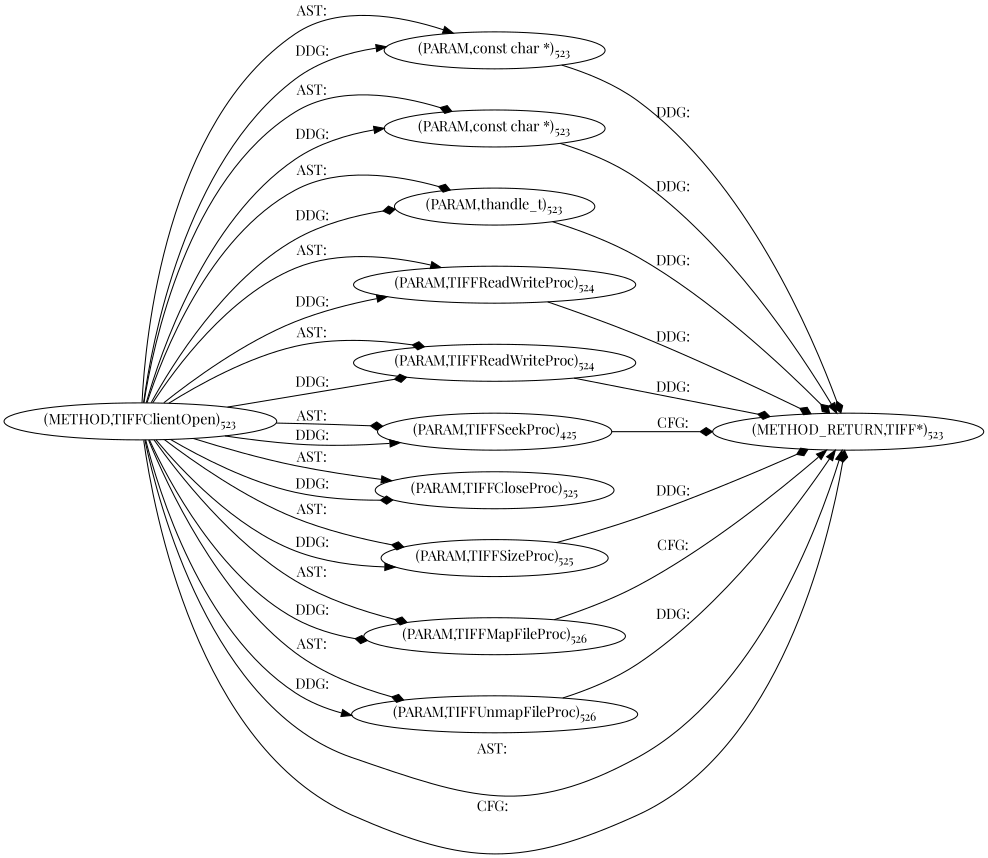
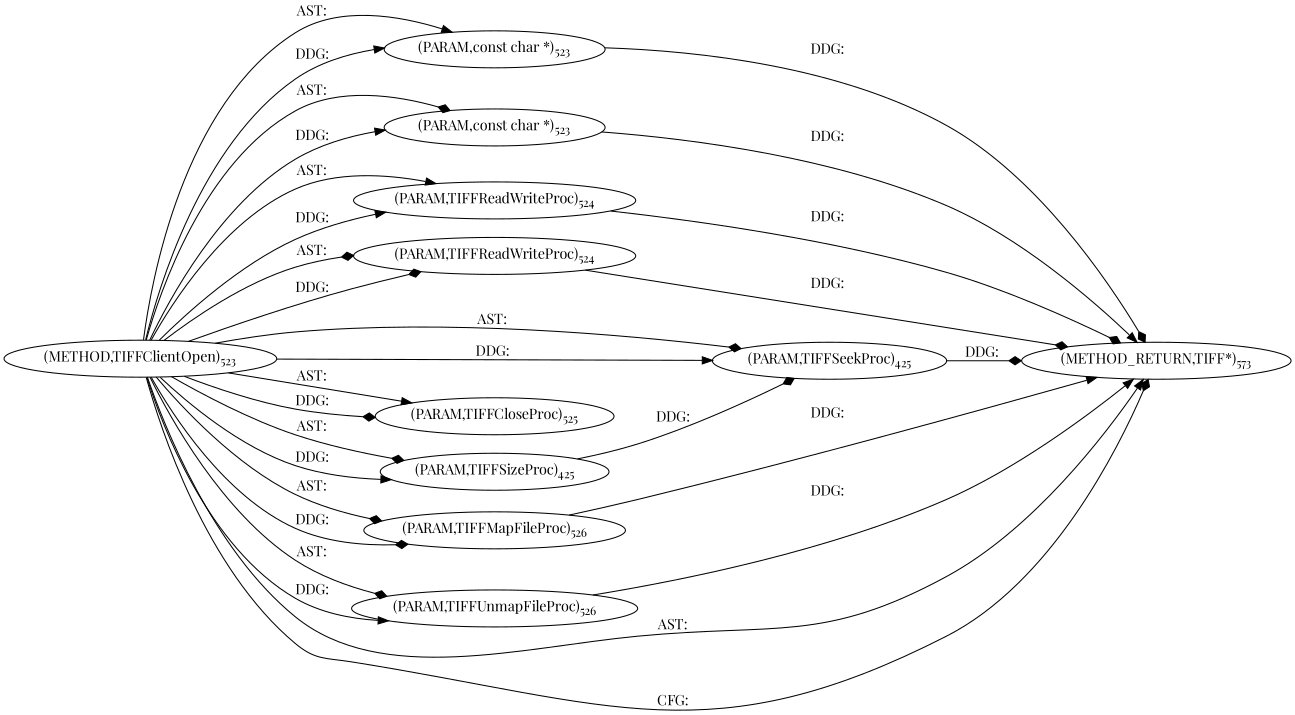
node "(PARAM,thandle_t)": removed
edge "(PARAM,TIFFSeekProc)" -> "(METHOD_RETURN,TIFF*)": label "CFG: " -> "DDG: "
node "(METHOD_RETURN,TIFF*)": text "523" -> "573"
edge "(PARAM,TIFFSizeProc)" -> "(METHOD_RETURN,TIFF*)": now "(PARAM,TIFFSizeProc)" -> "(PARAM,TIFFSeekProc)"
edge "(PARAM,TIFFMapFileProc)" -> "(METHOD_RETURN,TIFF*)": label "CFG: " -> "DDG: "
node "(PARAM,TIFFSizeProc)": text "525" -> "425"
